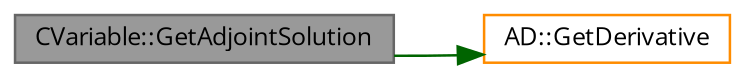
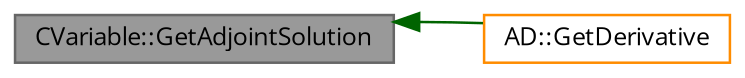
edge "CVariable::GetAdjointSolution" -> "AD::GetDerivative": reversed
